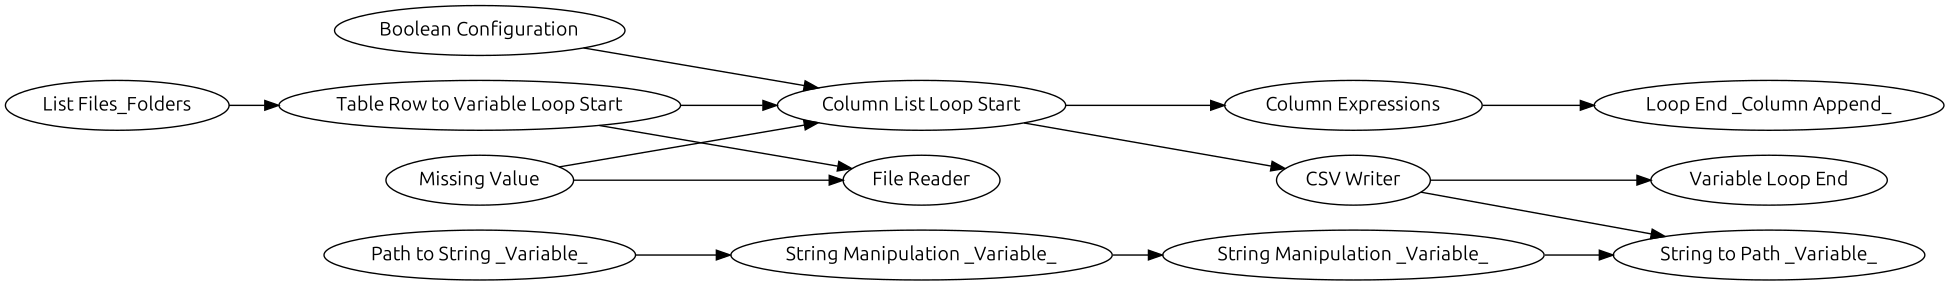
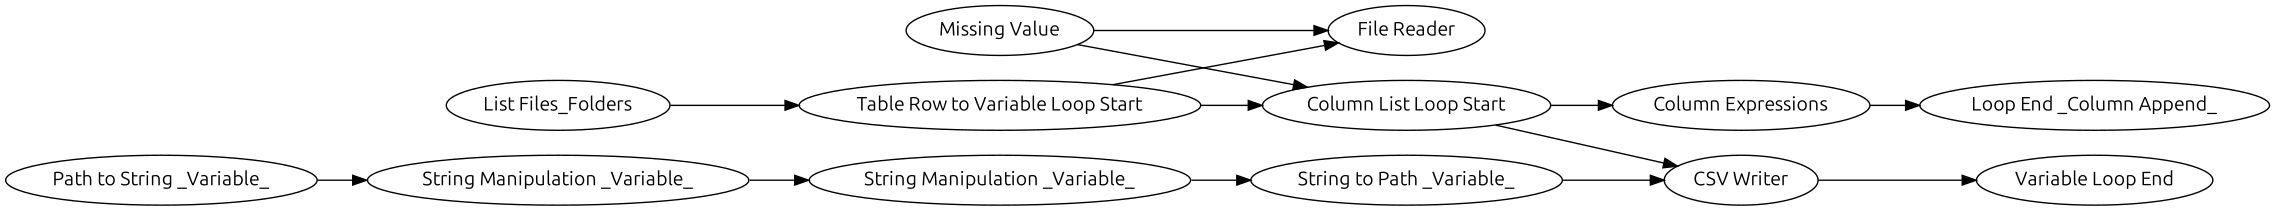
node "Boolean Configuration": removed
edge "CSV Writer" -> "String to Path _Variable_": reversed
